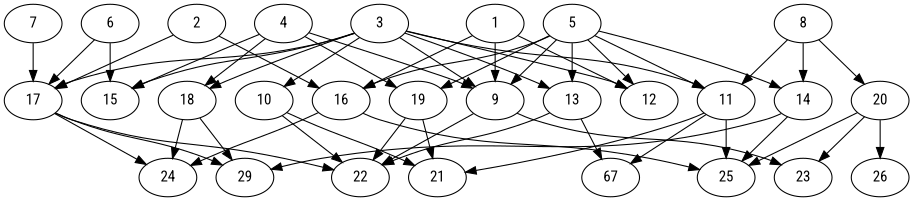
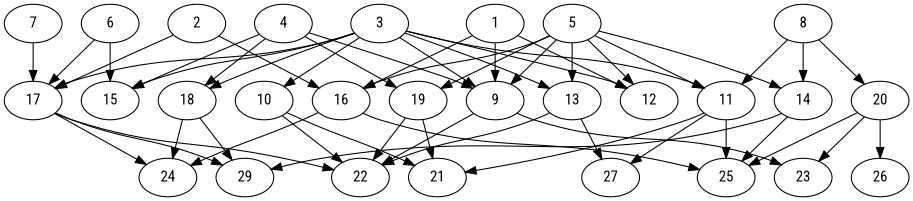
node "67": label "67" -> "27"
